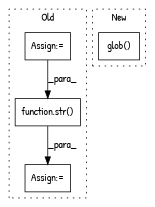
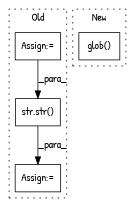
node "function.str()": label "function.str()" -> "str.str()"
